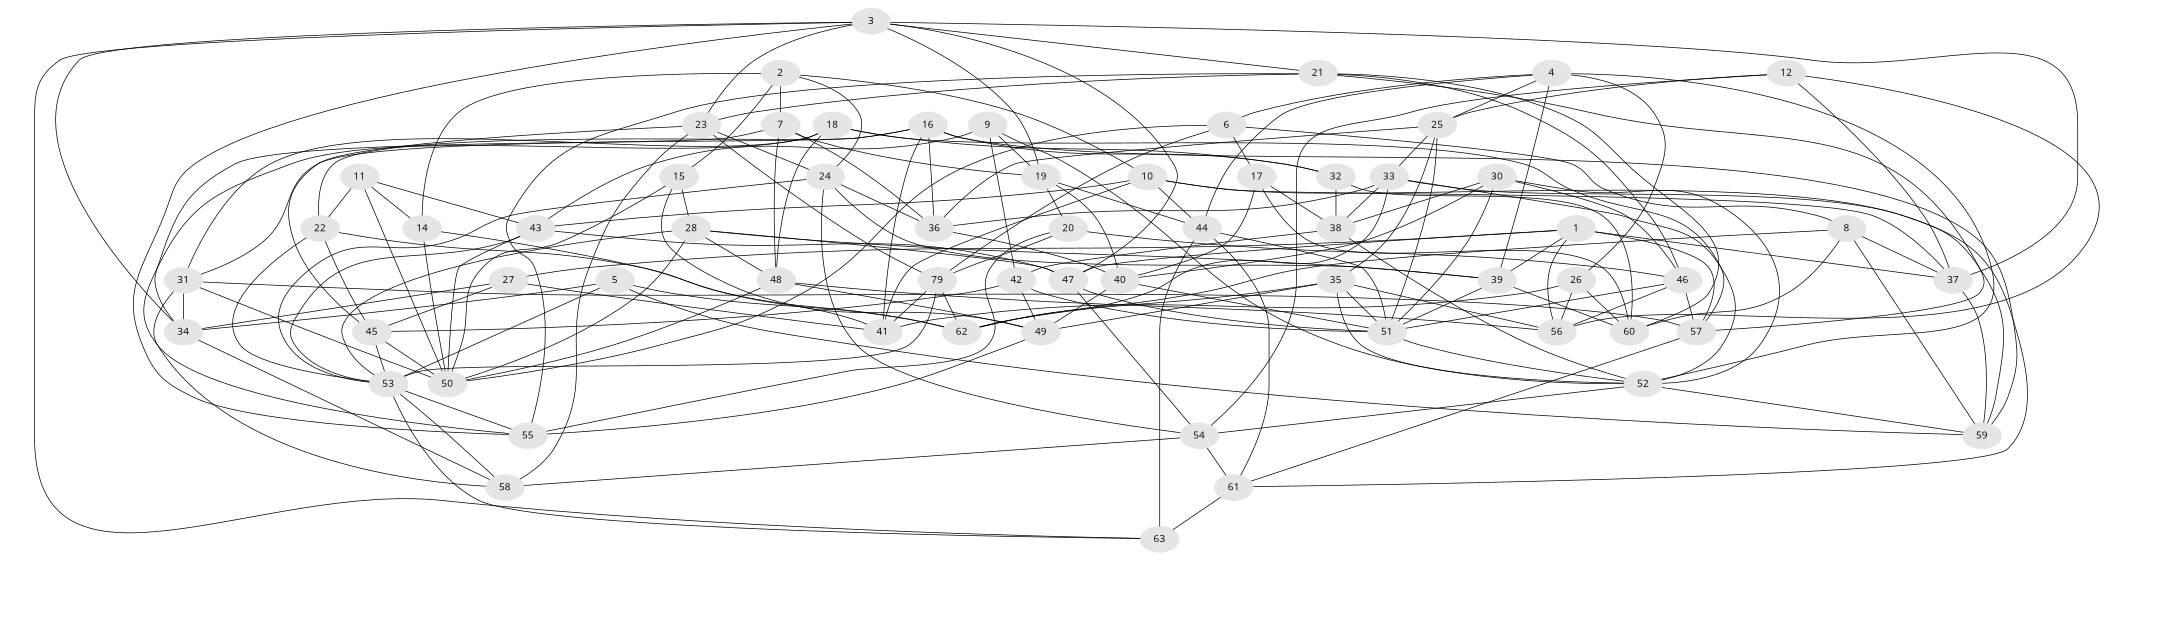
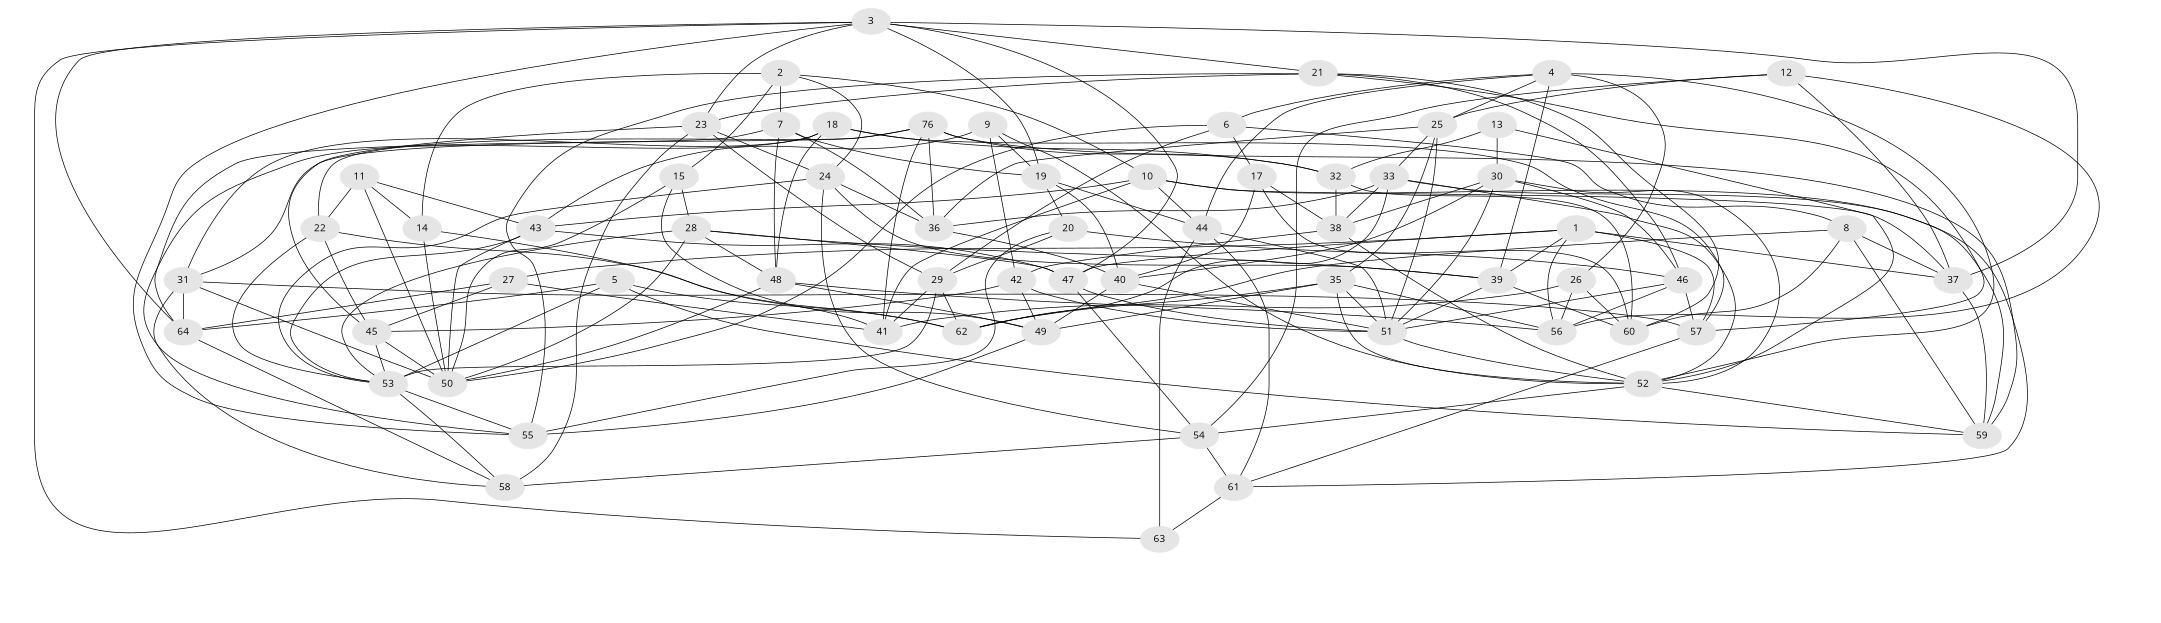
node "16": label "16" -> "76"
node "13": added
node "79": label "79" -> "29"
node "34": label "34" -> "64"
edge "53" -- "63": removed
